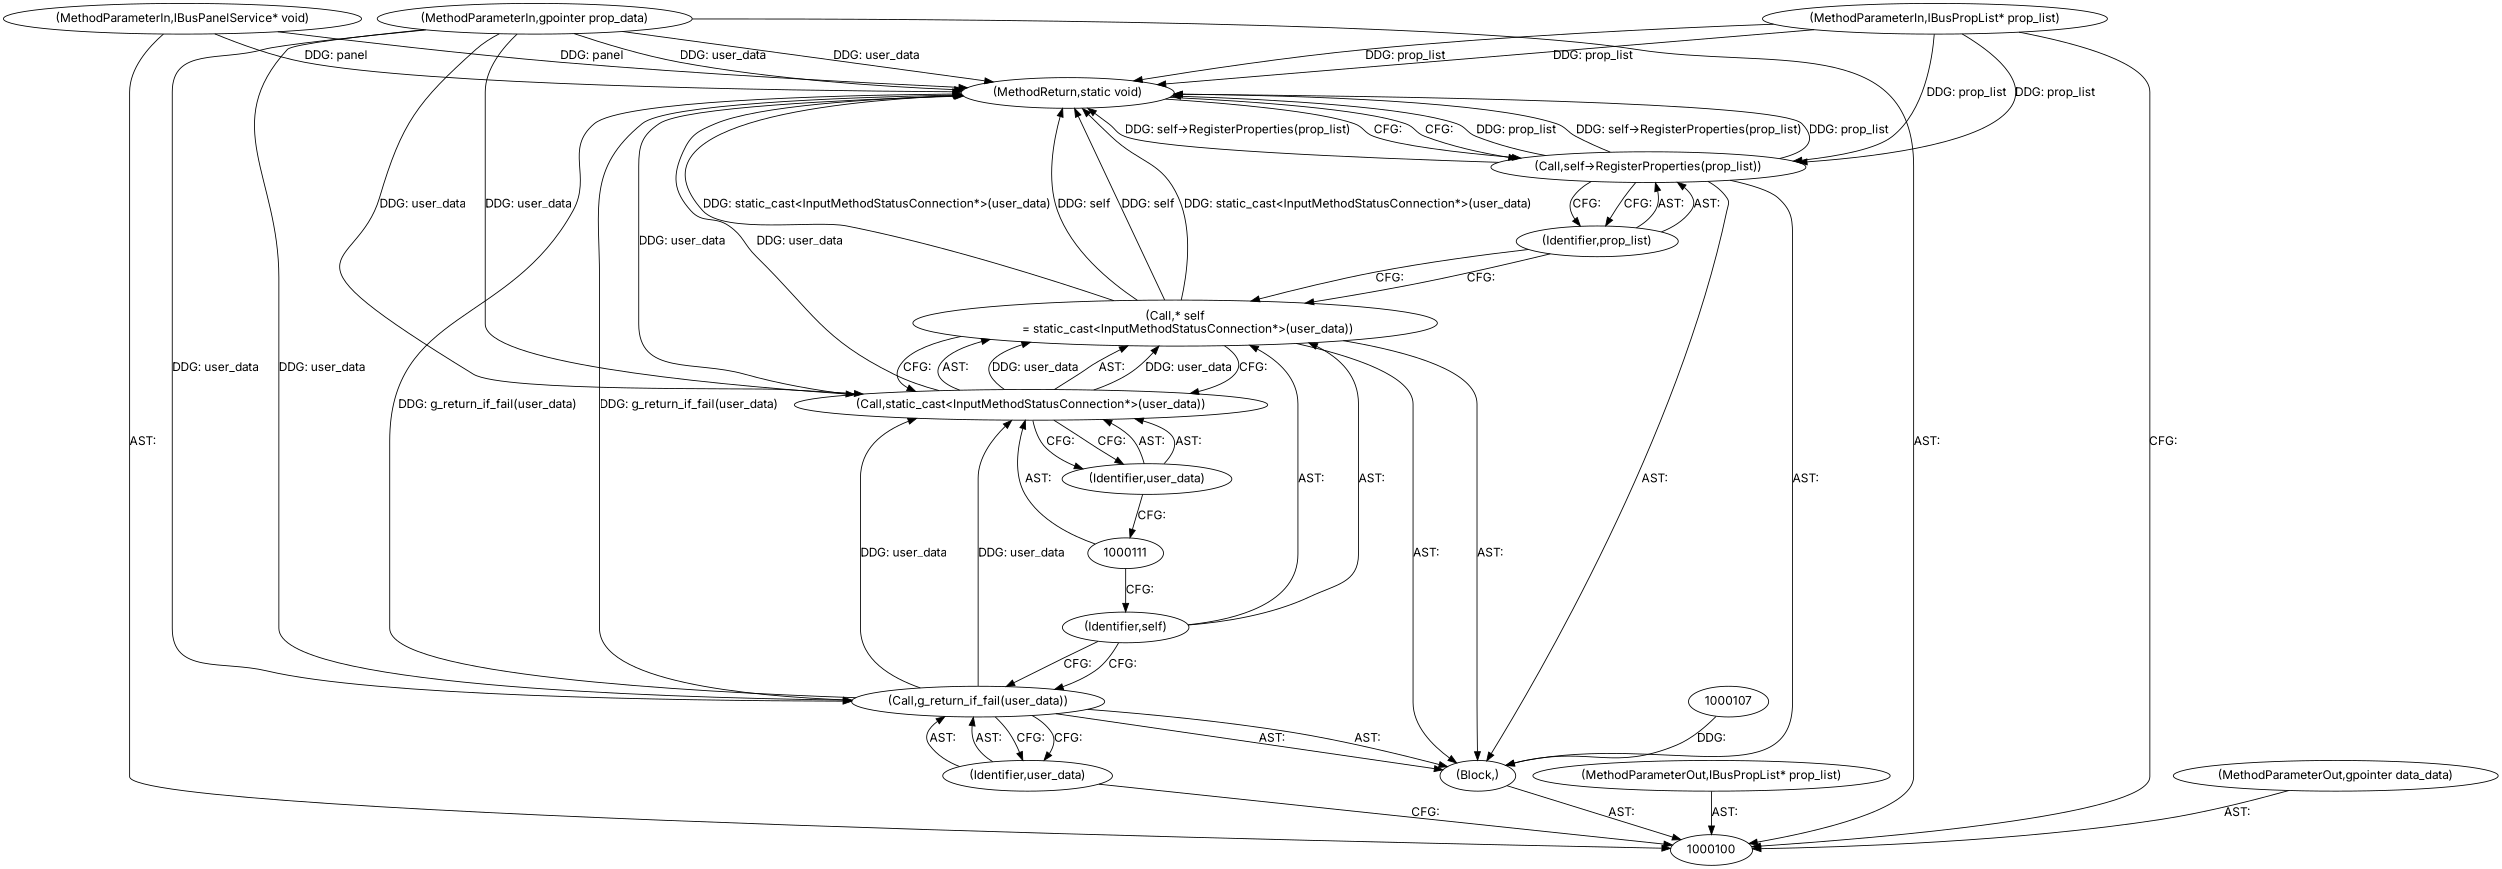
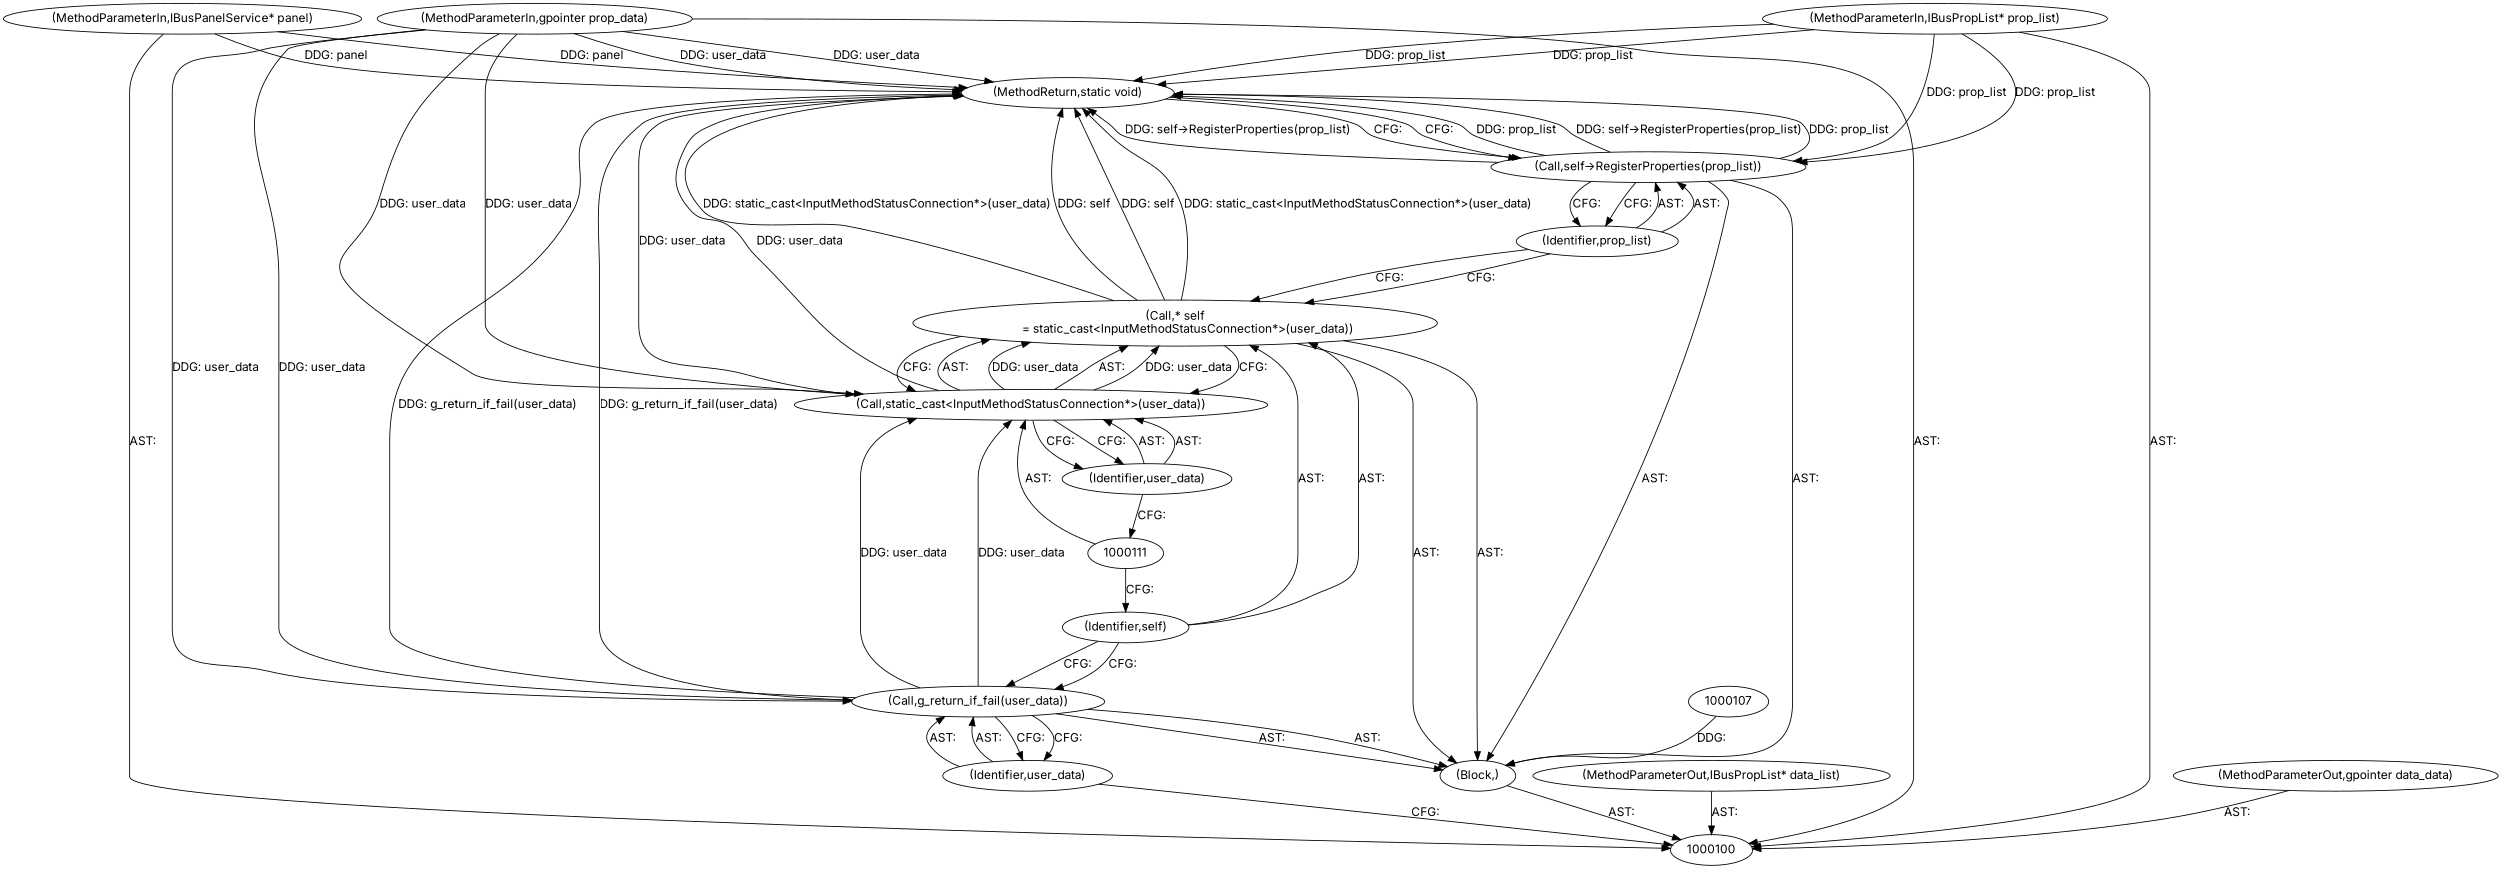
node "(MethodParameterIn,IBusPanelService* void)": label "(MethodParameterIn,IBusPanelService* void)" -> "(MethodParameterIn,IBusPanelService* panel)"
edge "(MethodParameterIn,IBusPropList* prop_list)" -> "1000100": label "CFG: " -> "AST: "
node "(MethodParameterOut,IBusPropList* prop_list)": label "(MethodParameterOut,IBusPropList* prop_list)" -> "(MethodParameterOut,IBusPropList* data_list)"
